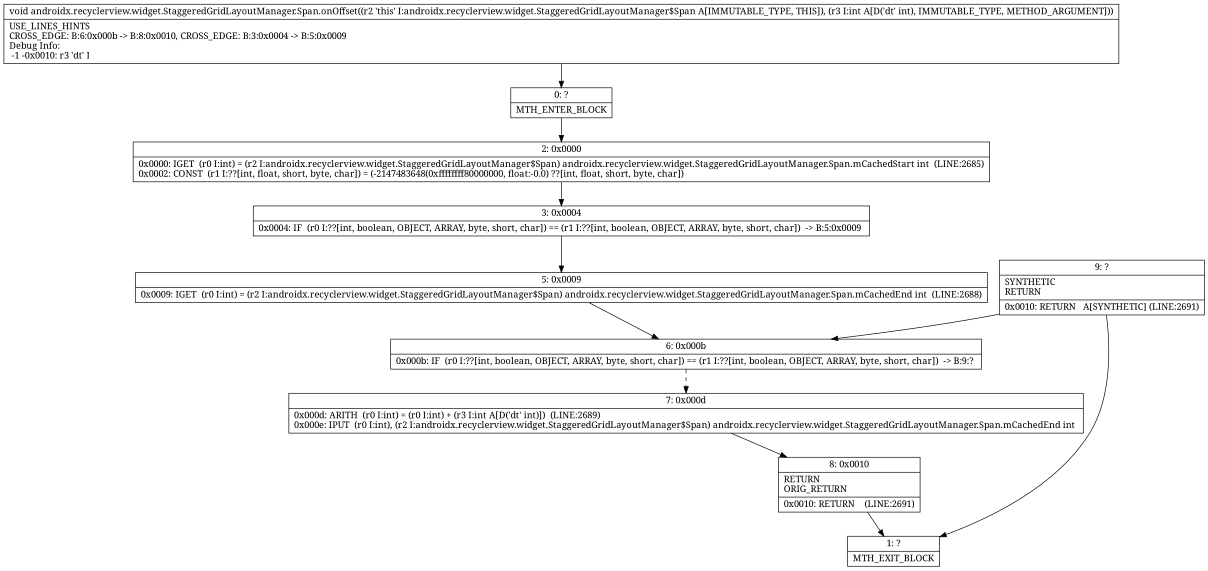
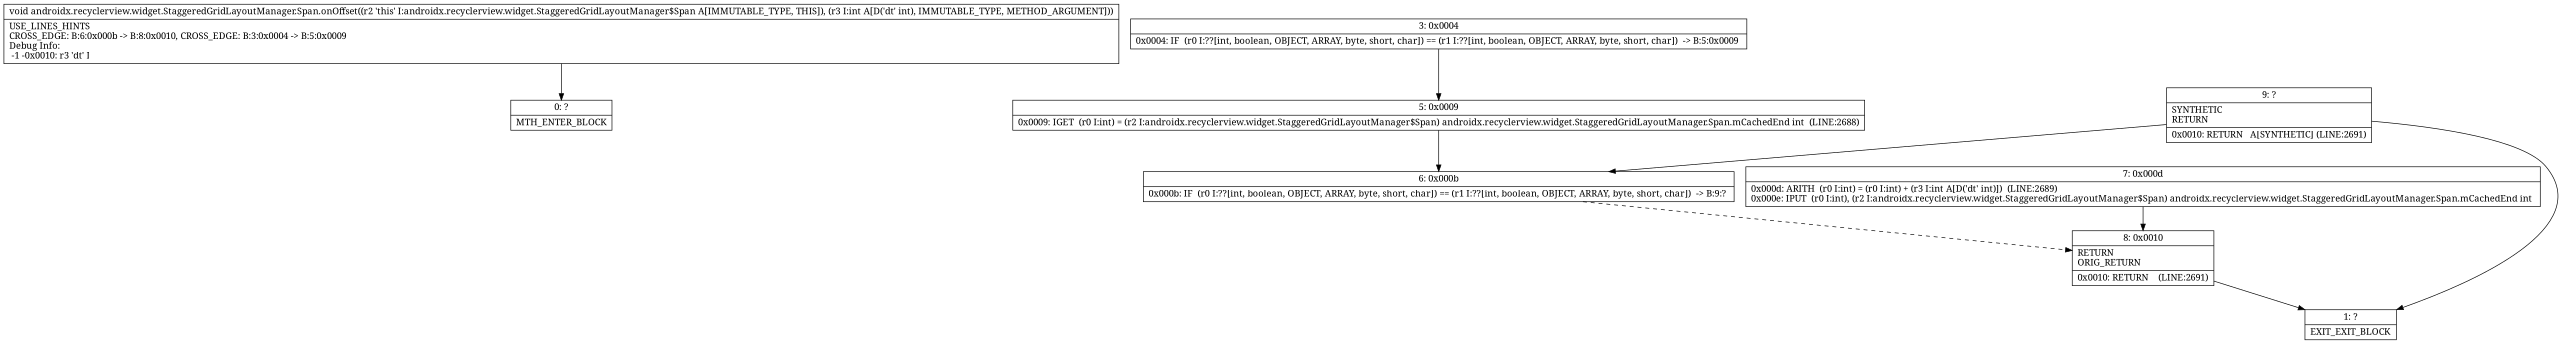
node "2: 0x0000": removed
edge "6: 0x000b" -> "7: 0x000d": now "6: 0x000b" -> "8: 0x0010"
node "1: ?": text "MTH_EXIT_BLOCK" -> "EXIT_EXIT_BLOCK"
